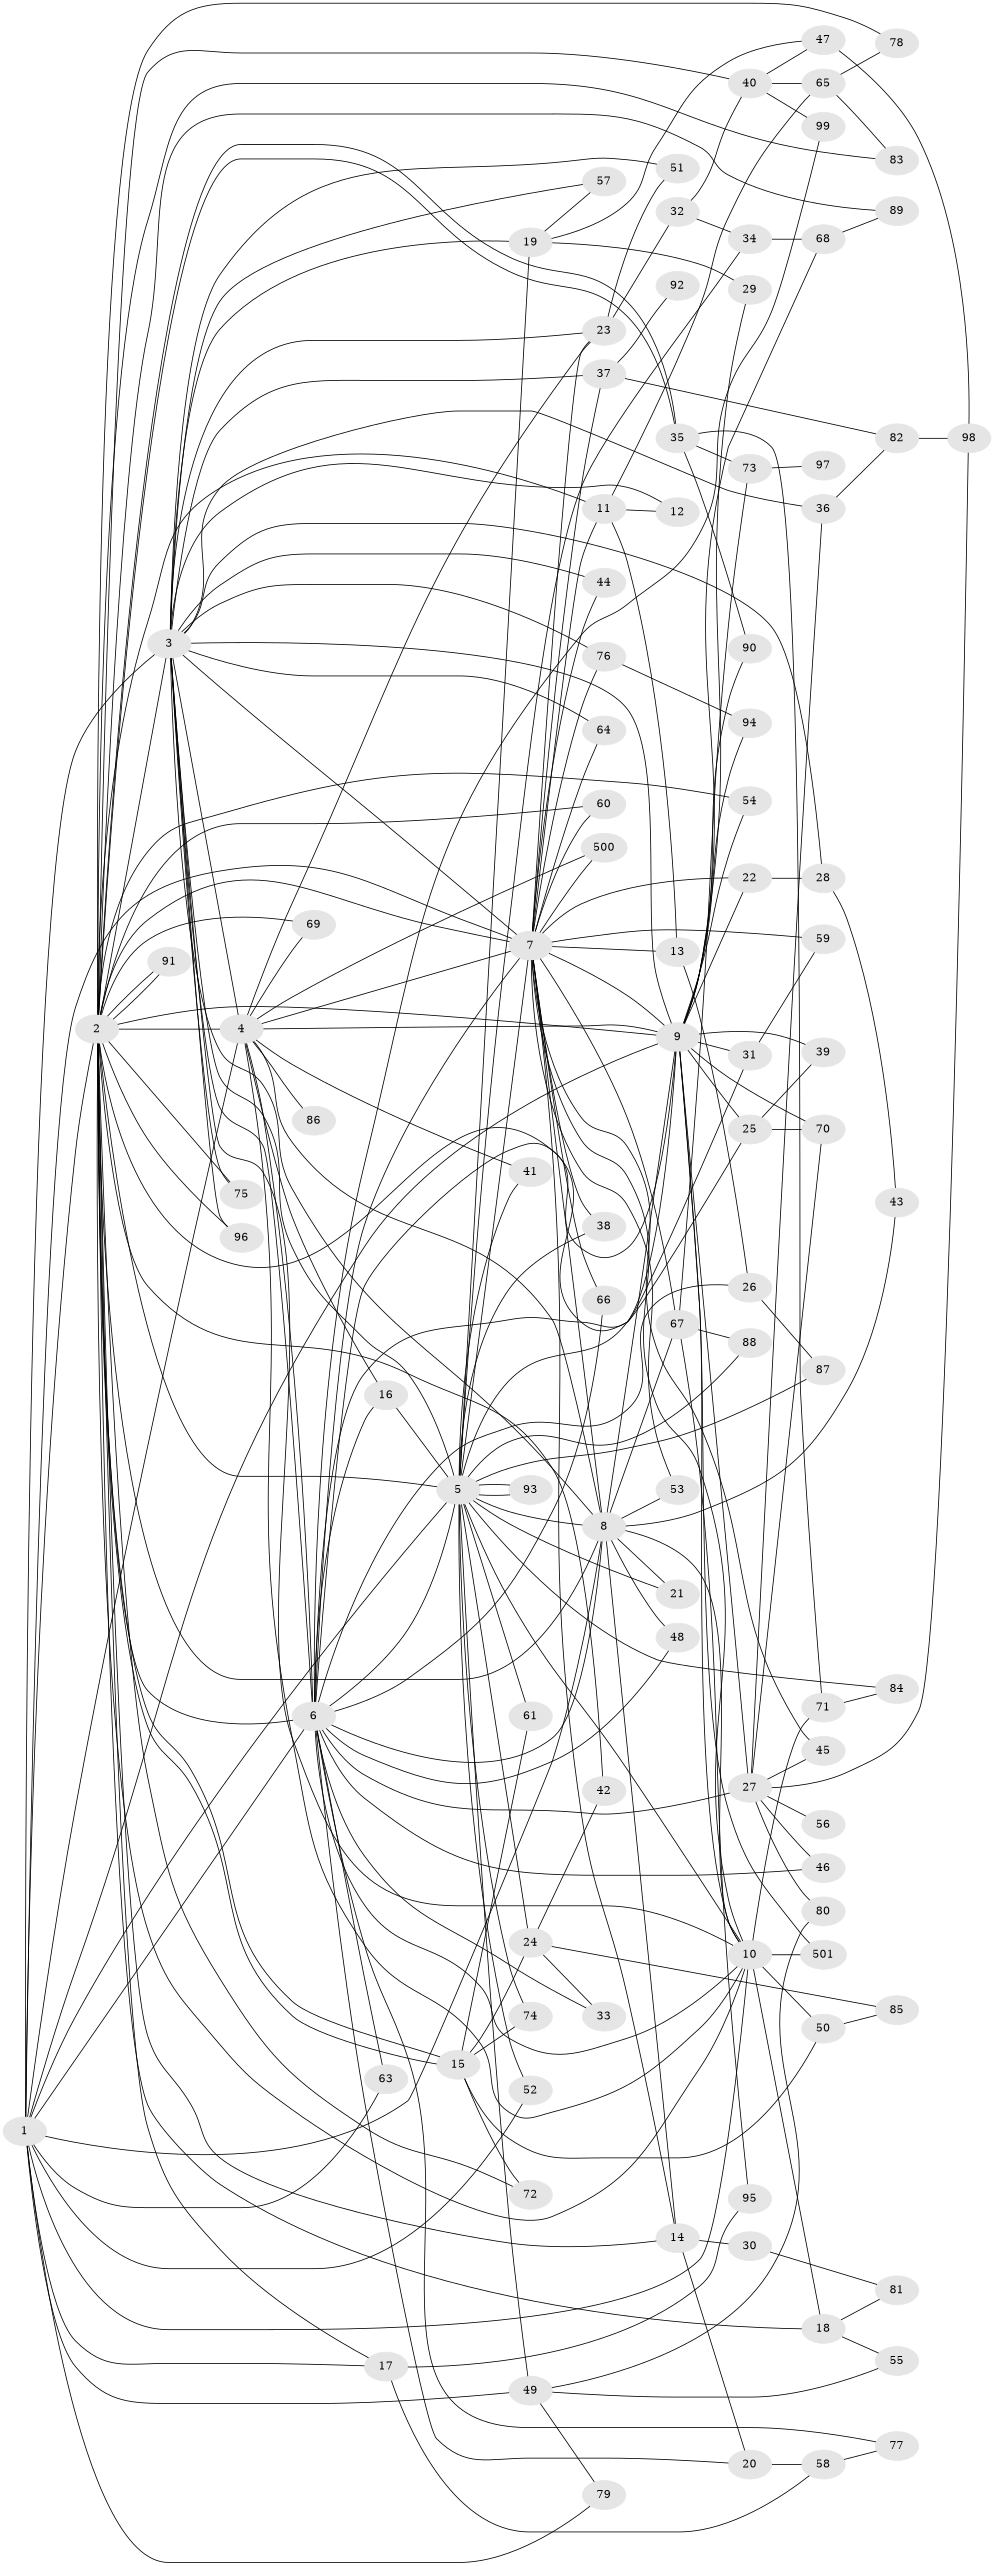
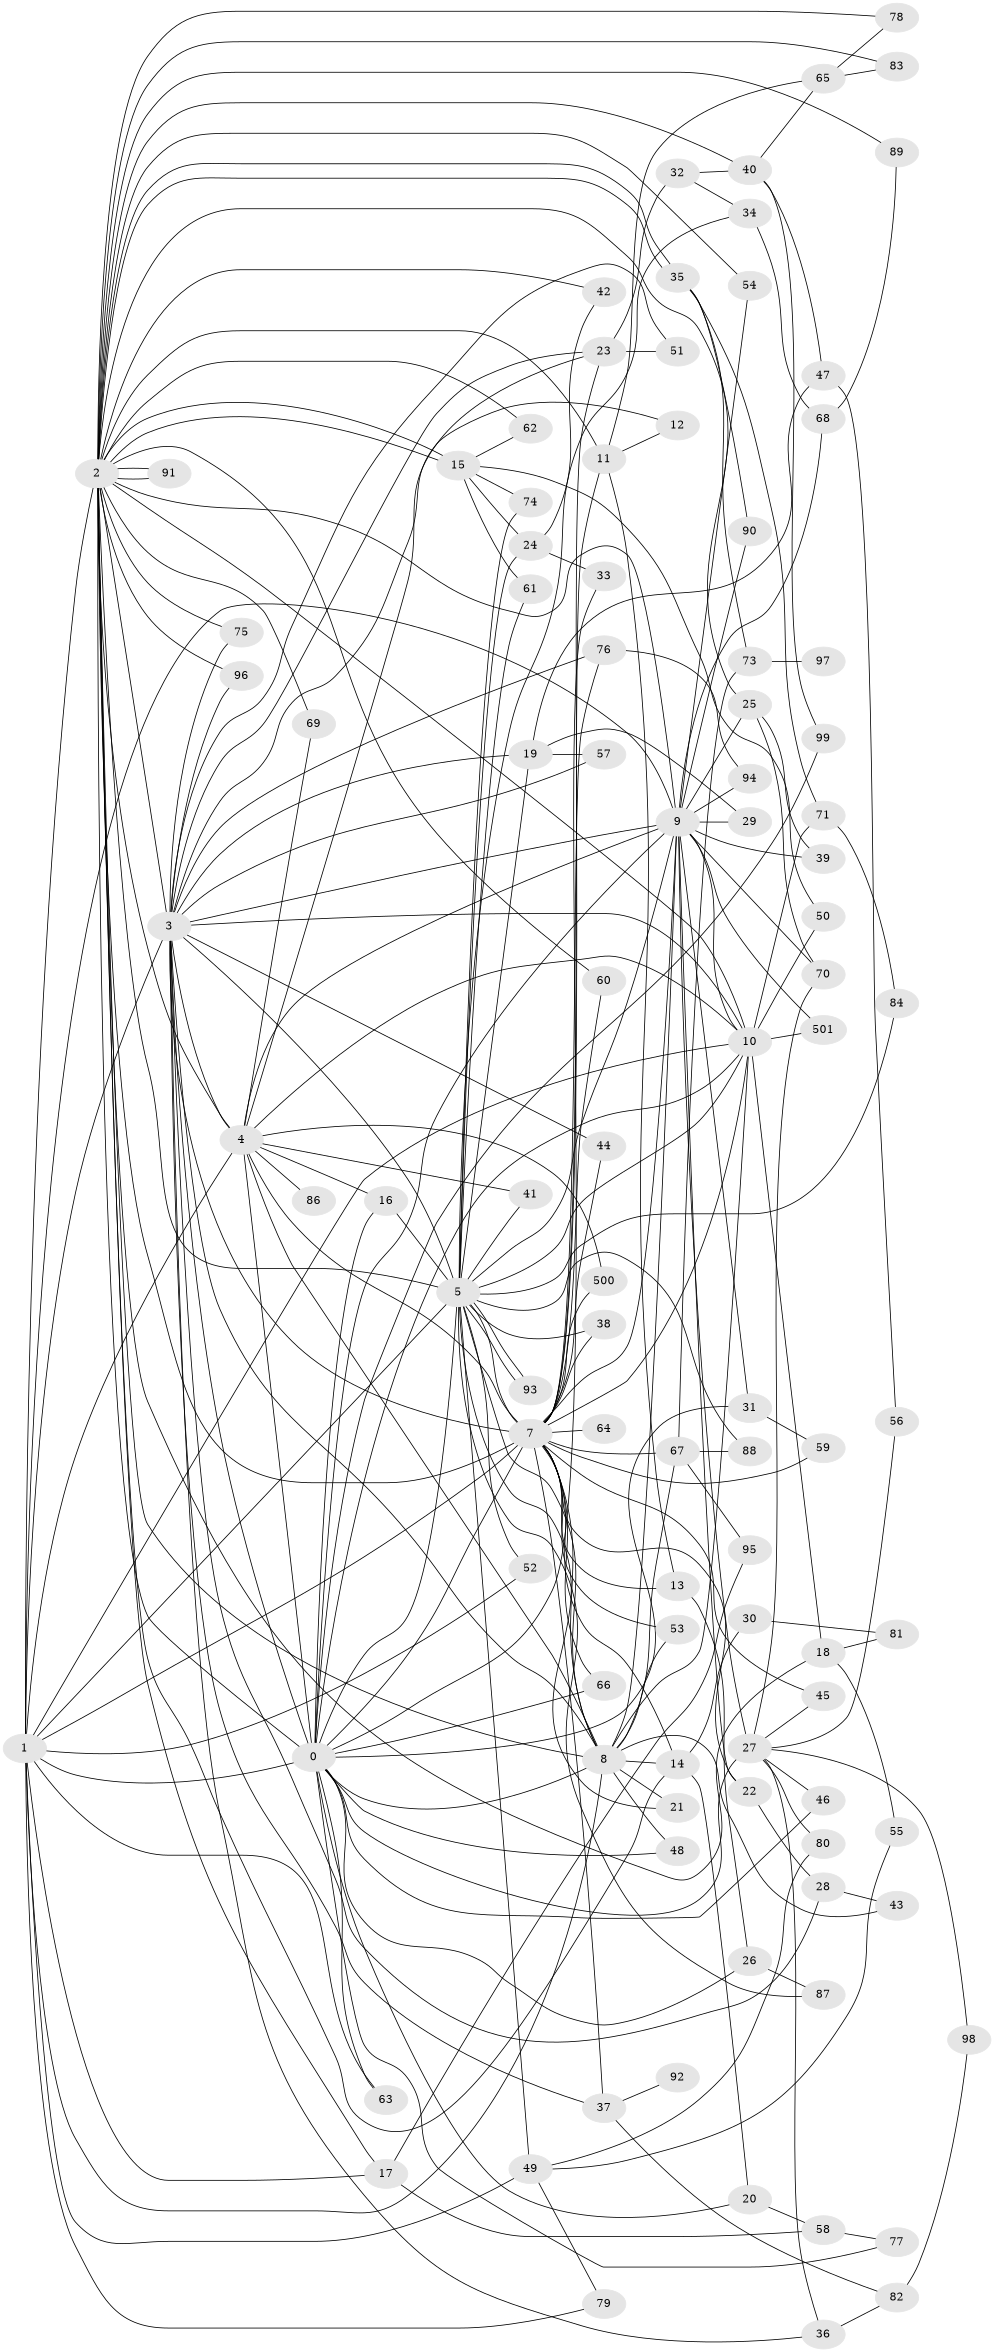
edge "47" -- "98": now "47" -- "56"
edge "3" -- "64": removed
node "6": label "6" -> "0"
node "85": removed
node "72": label "72" -> "62"
